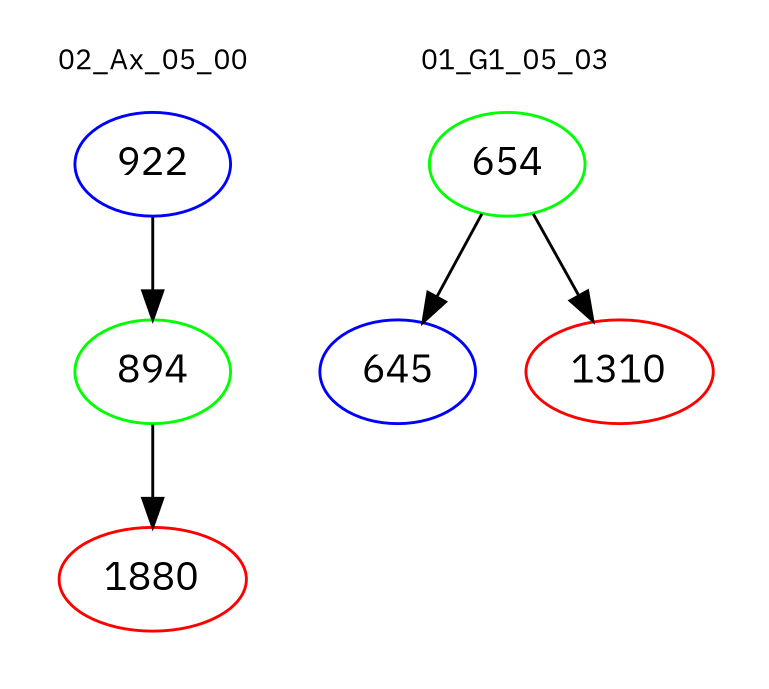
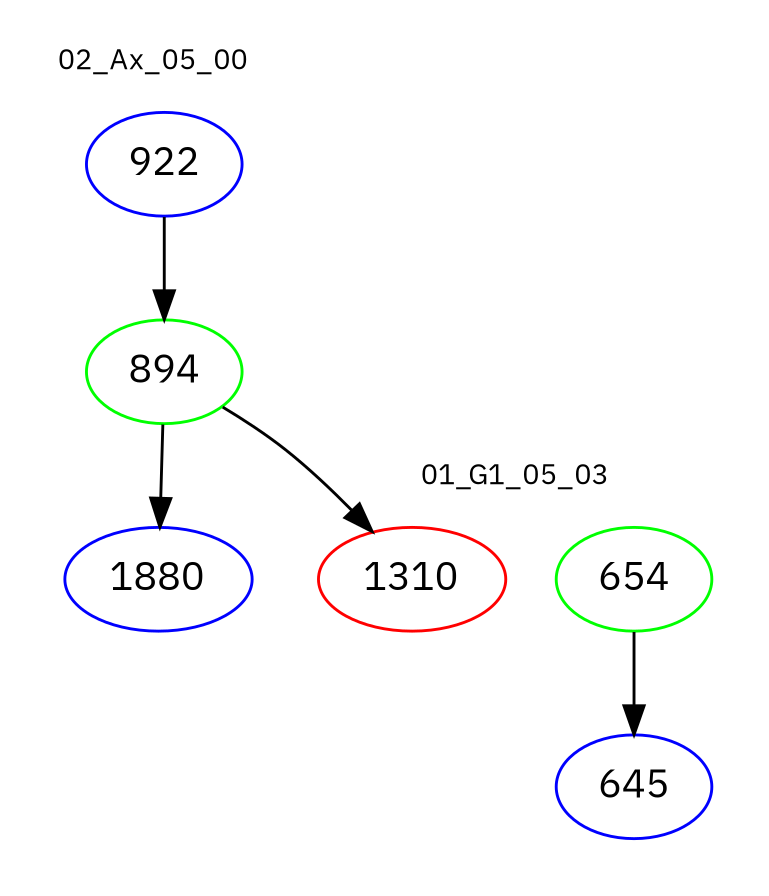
edge "654" -> "1310": now "894" -> "1310"
node "1880": color red -> blue
